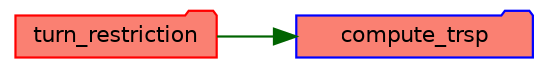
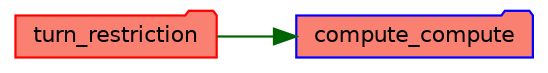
node "compute_trsp": label "compute_trsp" -> "compute_compute"
